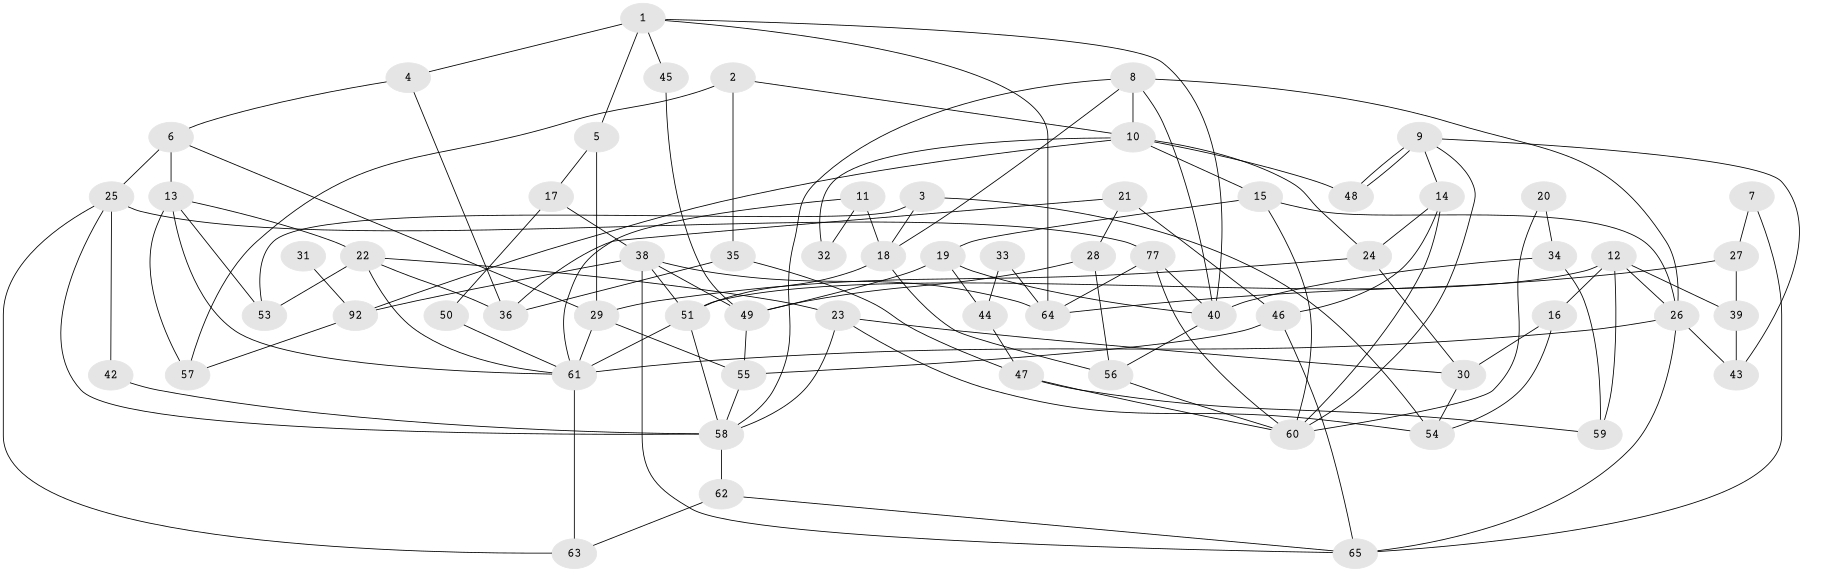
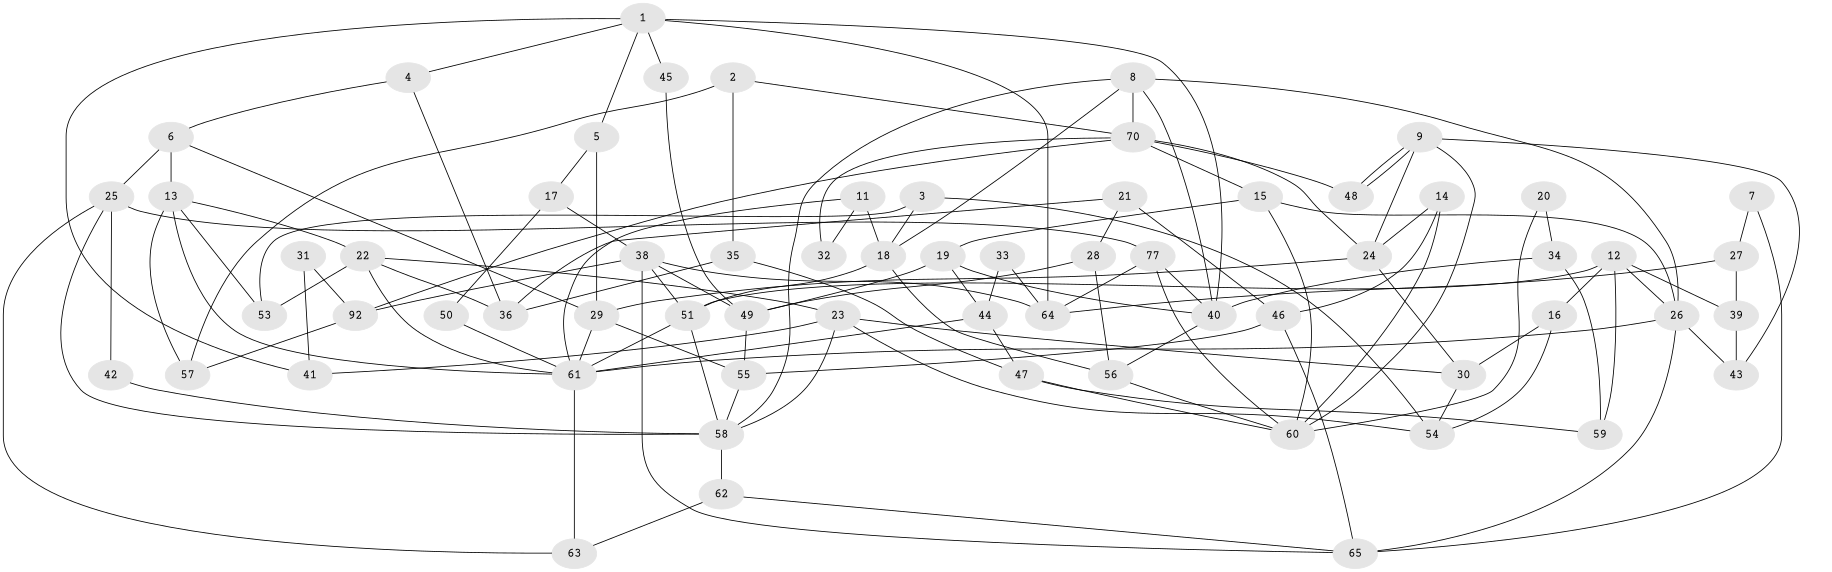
node "10": label "10" -> "70"
edge "9" -- "14": now "9" -- "24"
edge "44" -- "61": added
node "41": added
